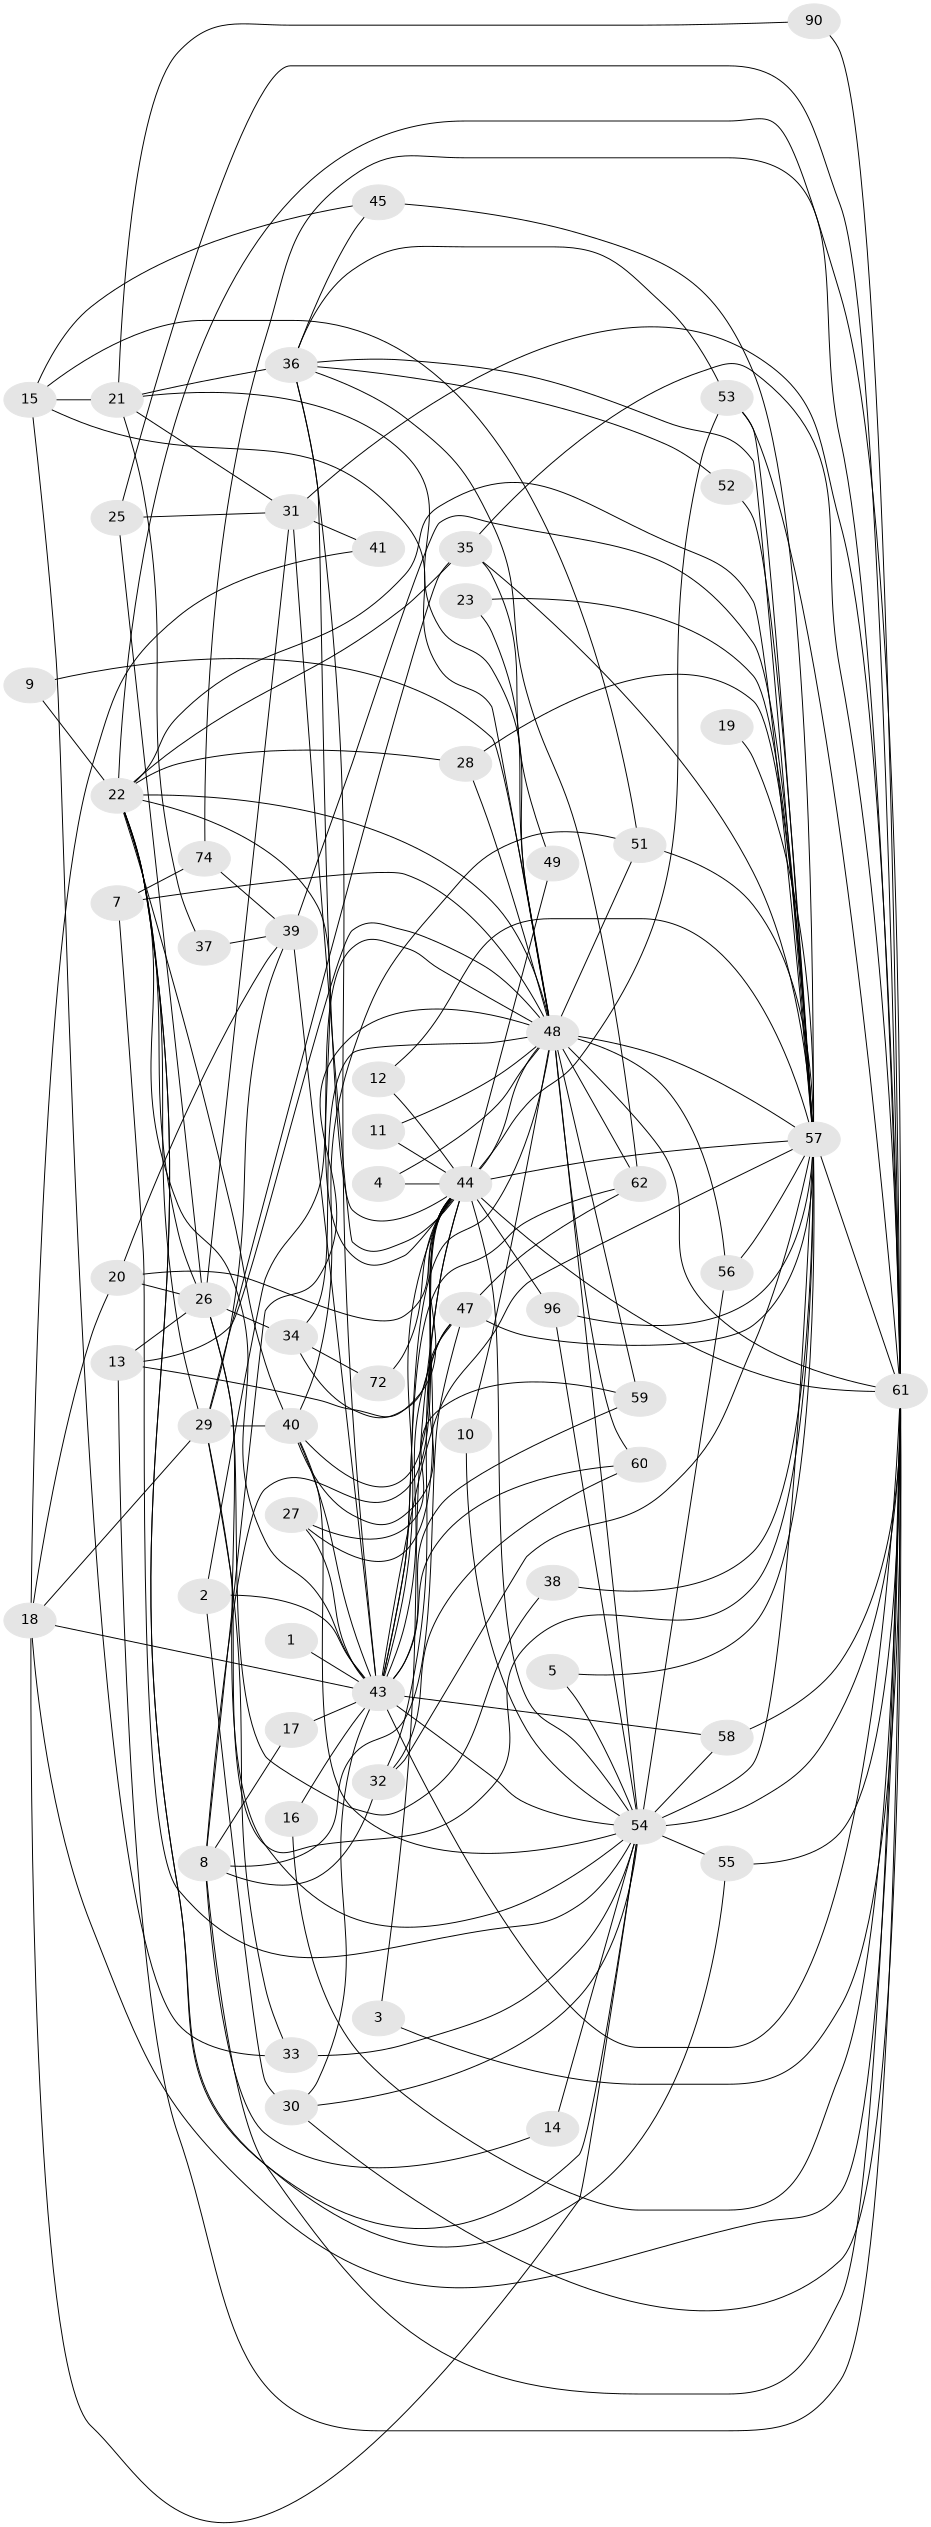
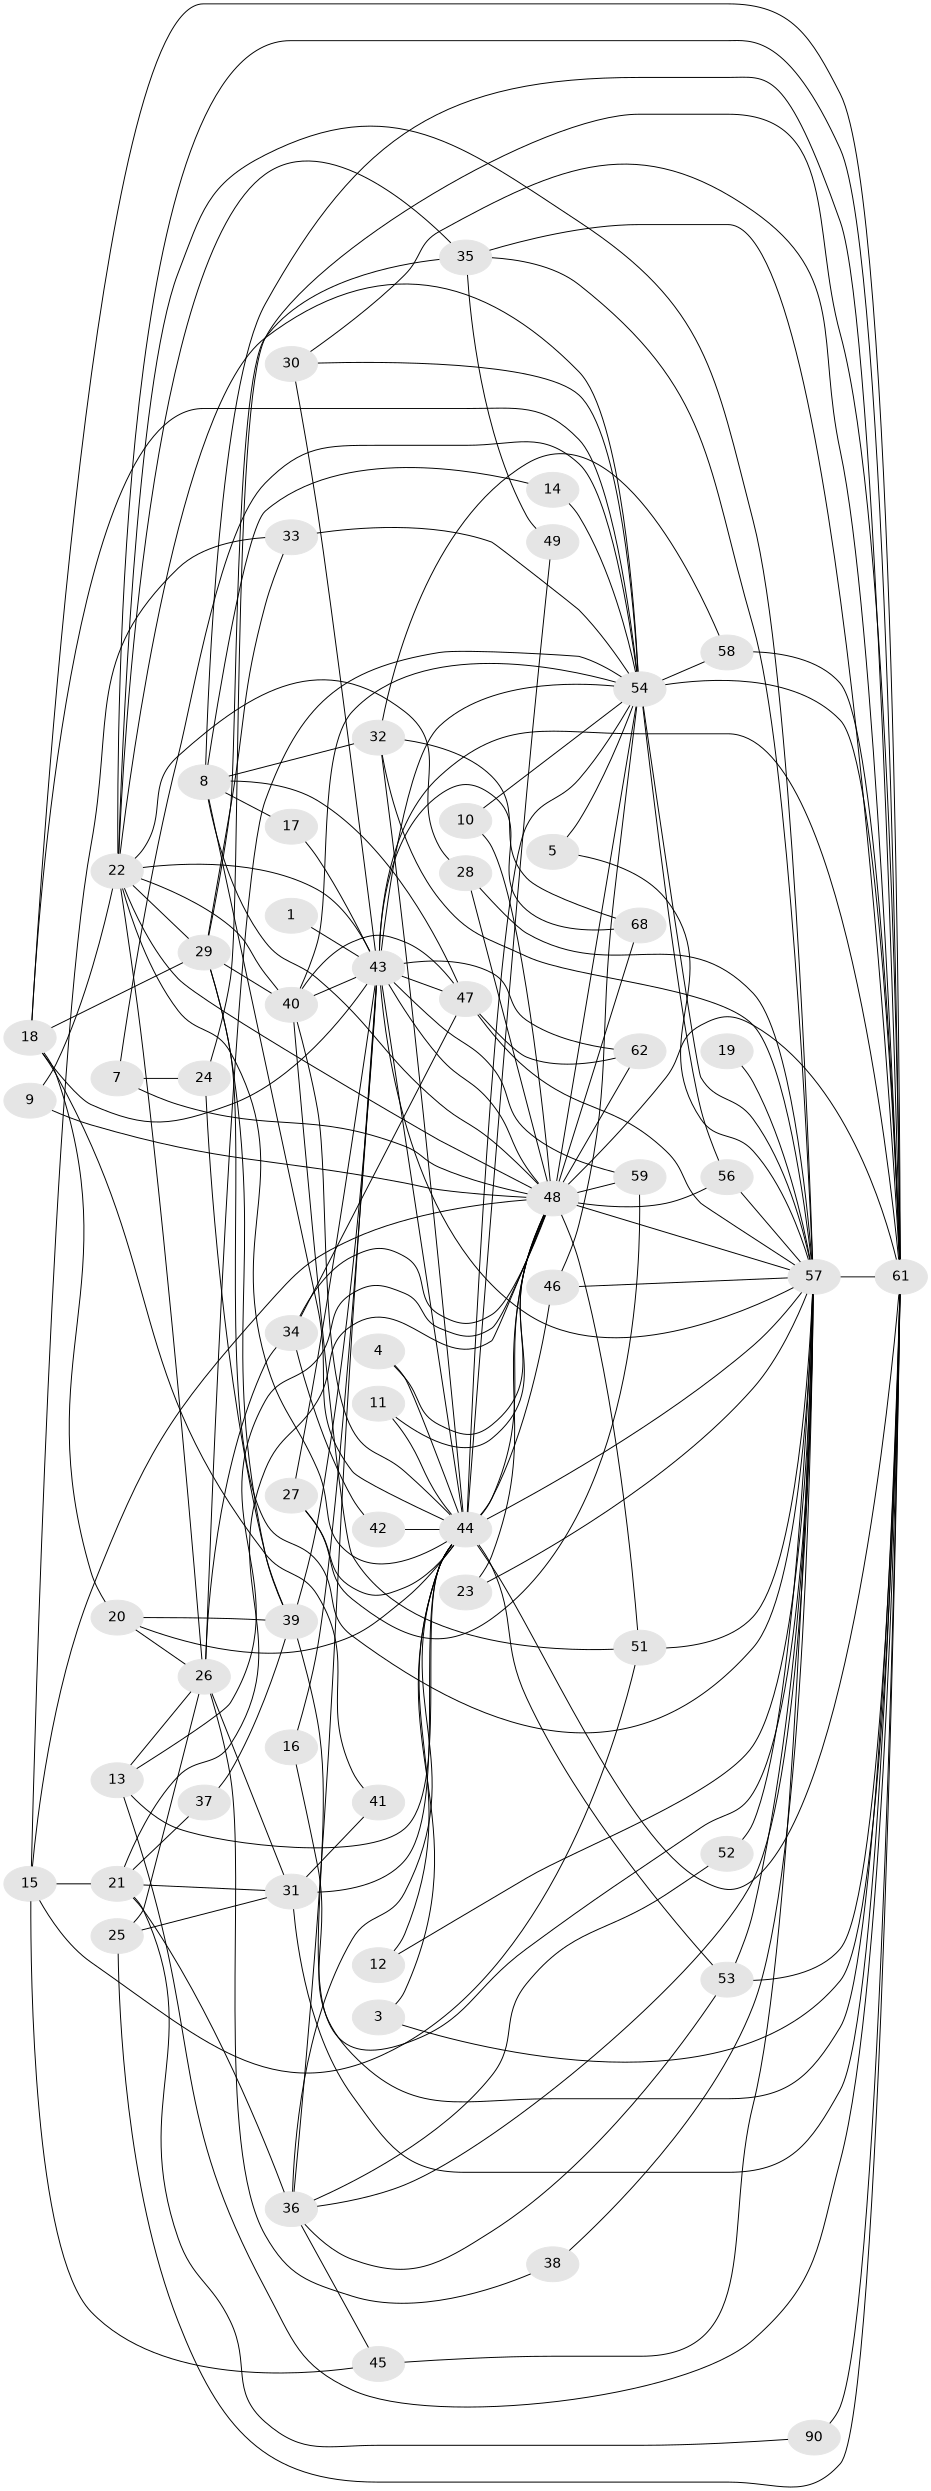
edge "36" -- "62": removed
node "74": label "74" -> "24"
node "96": label "96" -> "46"
node "72": label "72" -> "42"
node "60": label "60" -> "68"
node "2": removed
edge "43" -- "58": now "32" -- "58"
node "55": removed
